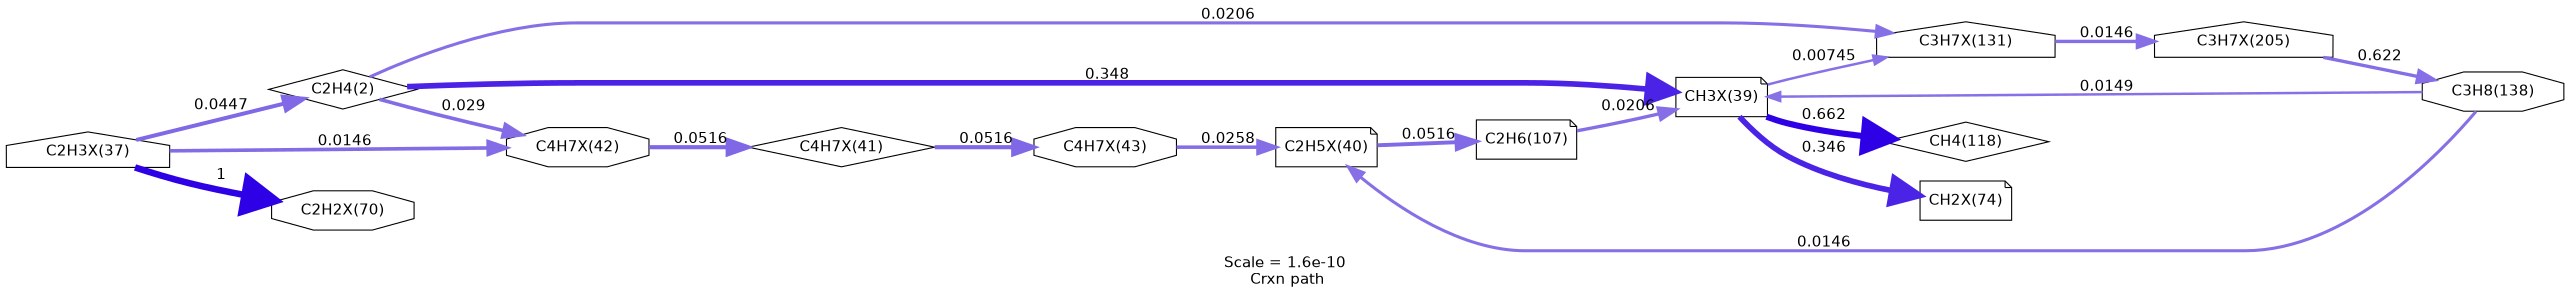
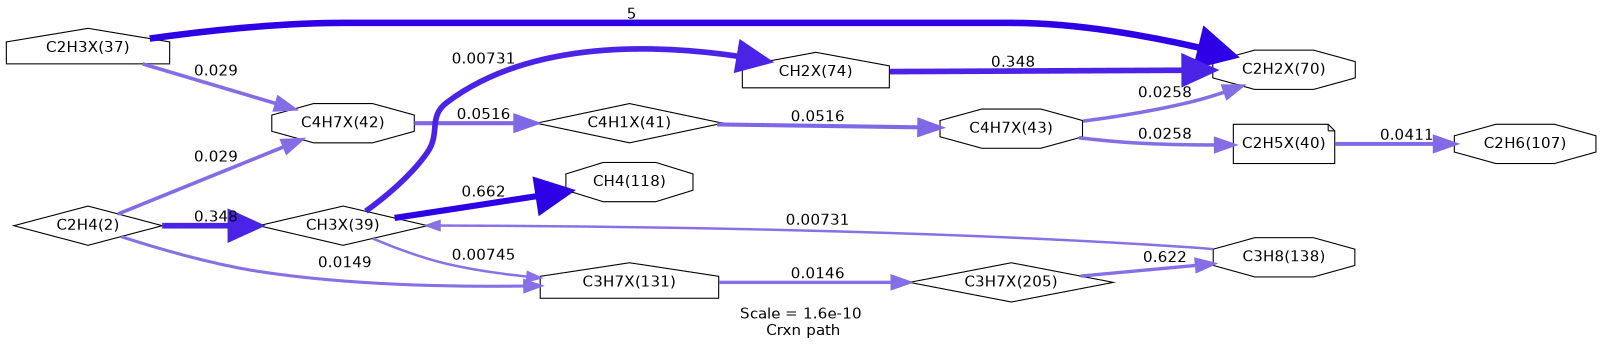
edge "C2H4(2)" -> "C3H7X(131)": label " 0.0206" -> " 0.0149"
node "C3H7X(205)": shape house -> diamond
edge "CH2X(74)" -> "C2H2X(70)": added, label "0.348"
edge "C3H8(138)" -> "CH3X(39)": label " 0.0149" -> " 0.00731"
node "CH3X(39)": shape note -> diamond
edge "C4H7X(43)" -> "C2H2X(70)": added, label "0.0258"
edge "C2H3X(37)" -> "C2H4(2)": removed, label "0.0447"
edge "C2H6(107)" -> "CH3X(39)": removed, label "0.0206"
edge "C2H5X(40)" -> "C2H6(107)": label " 0.0516" -> " 0.0411"
node "C2H6(107)": shape note -> octagon
edge "C2H3X(37)" -> "C4H7X(42)": label " 0.0146" -> " 0.029"
node "CH4(118)": shape diamond -> octagon
node "C4H7X(41)": label "C4H7X(41)" -> "C4H1X(41)"
edge "CH3X(39)" -> "CH2X(74)": label " 0.346" -> " 0.00731"
edge "C2H3X(37)" -> "C2H2X(70)": label " 1" -> " 5"
node "CH2X(74)": shape note -> house
edge "C3H8(138)" -> "C2H5X(40)": removed, label "0.0146"
